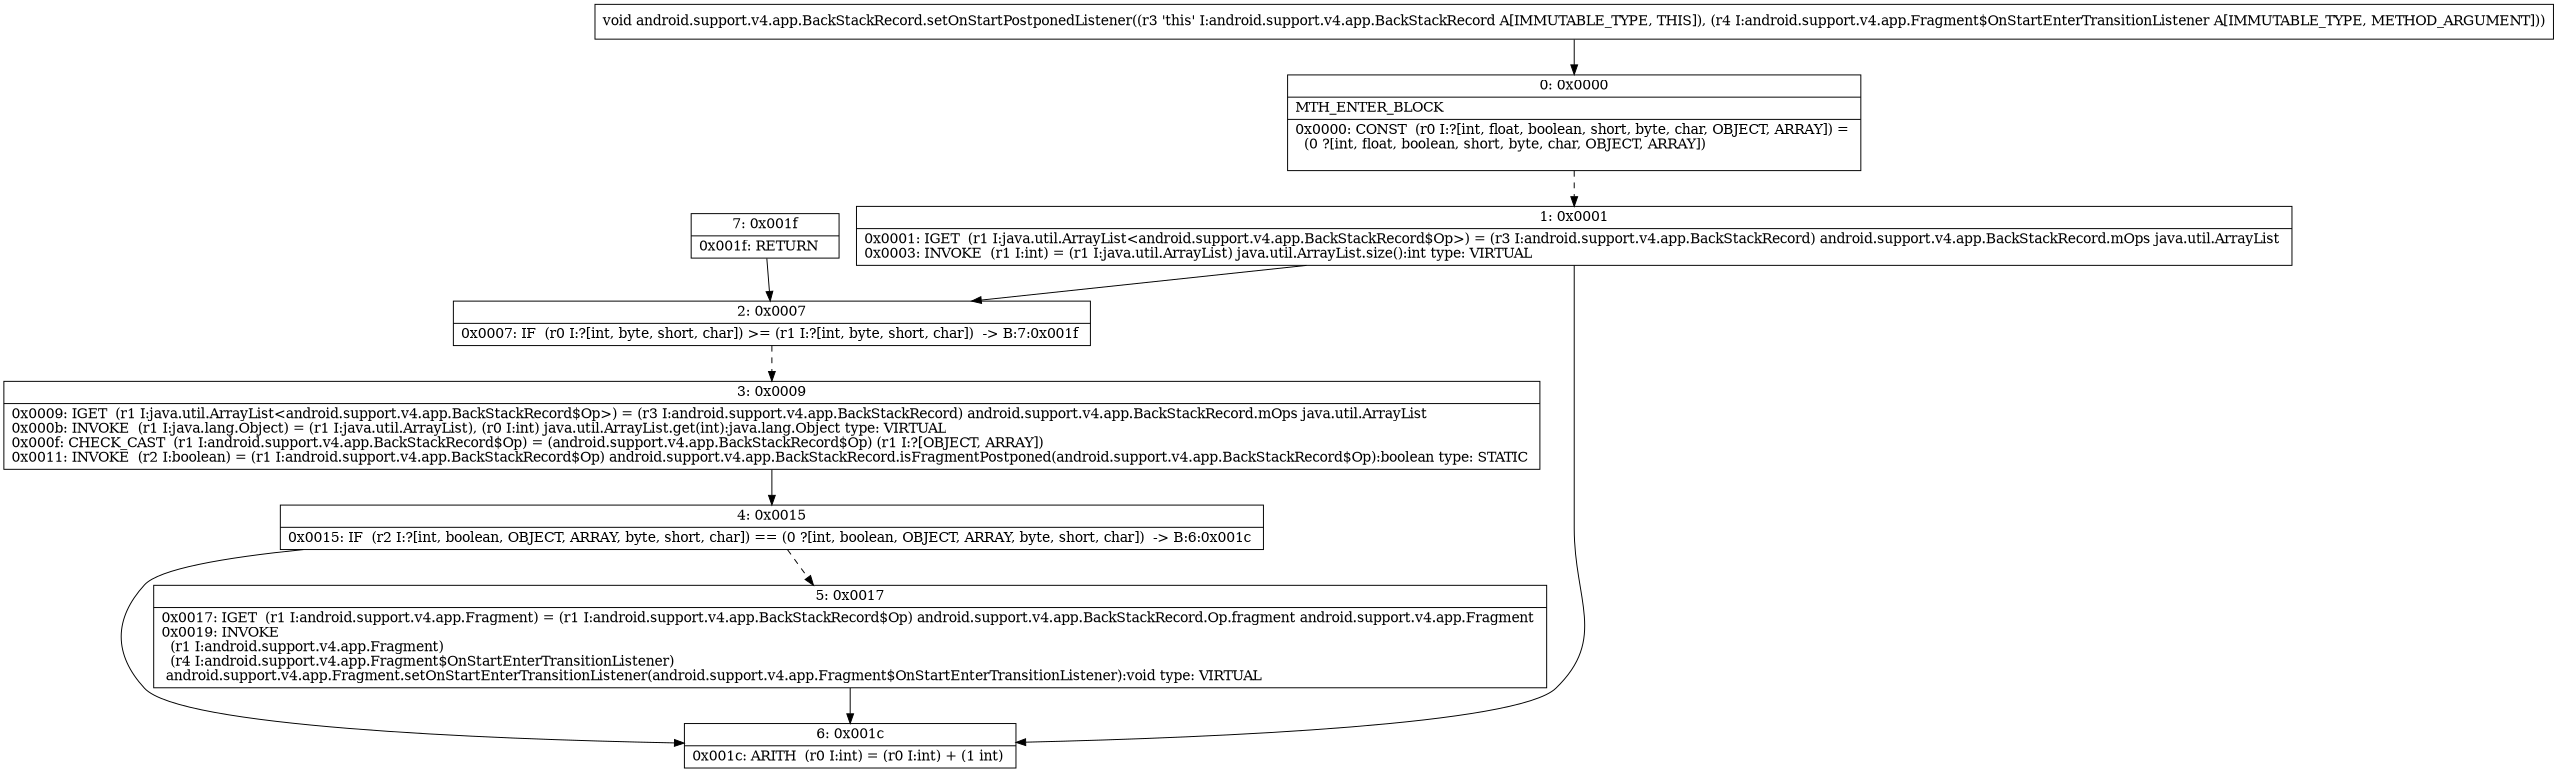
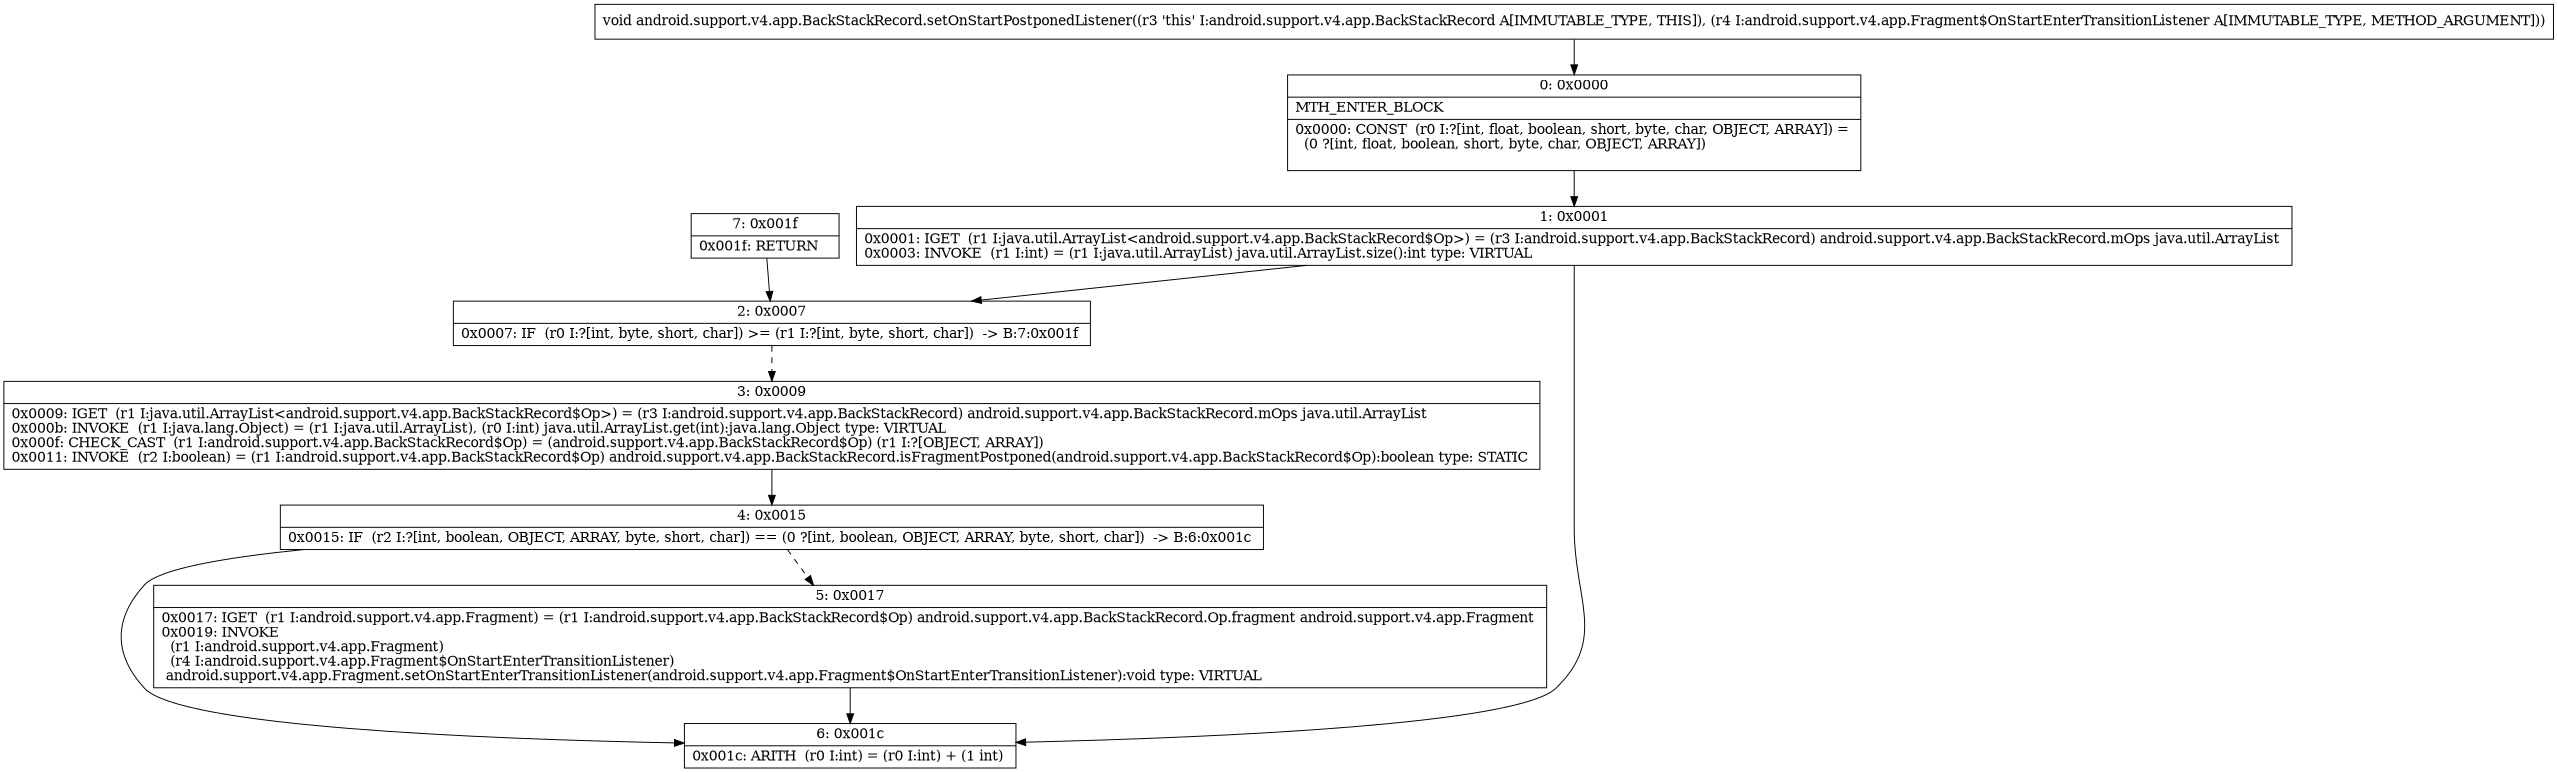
edge "0: 0x0000" -> "1: 0x0001": style dashed -> solid
